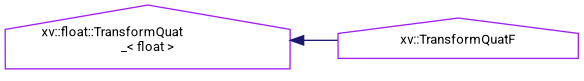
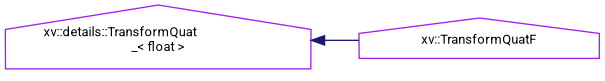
node "xv::float::TransformQuat _< float >": label "xv::float::TransformQuat _< float >" -> "xv::details::TransformQuat _< float >"
